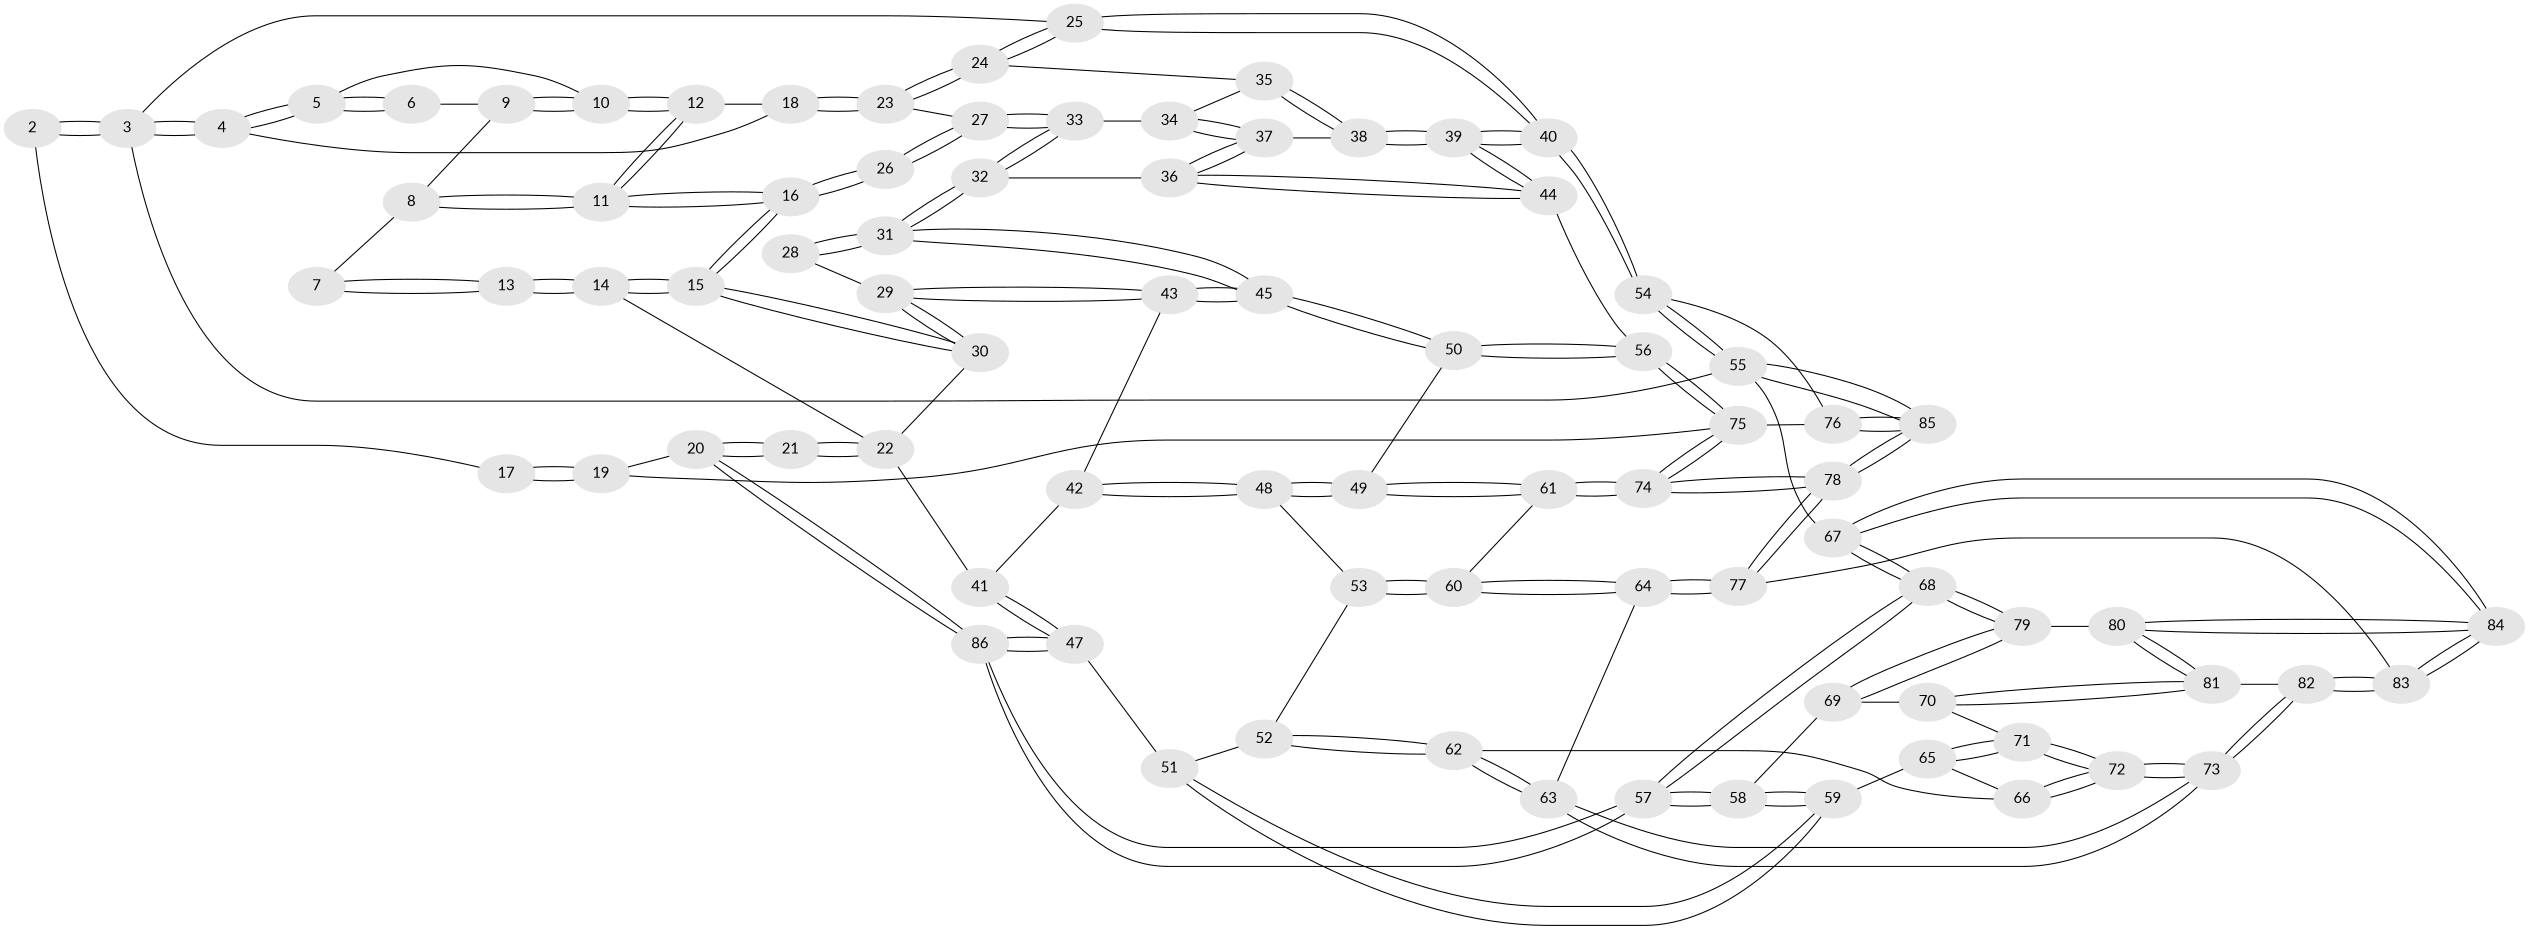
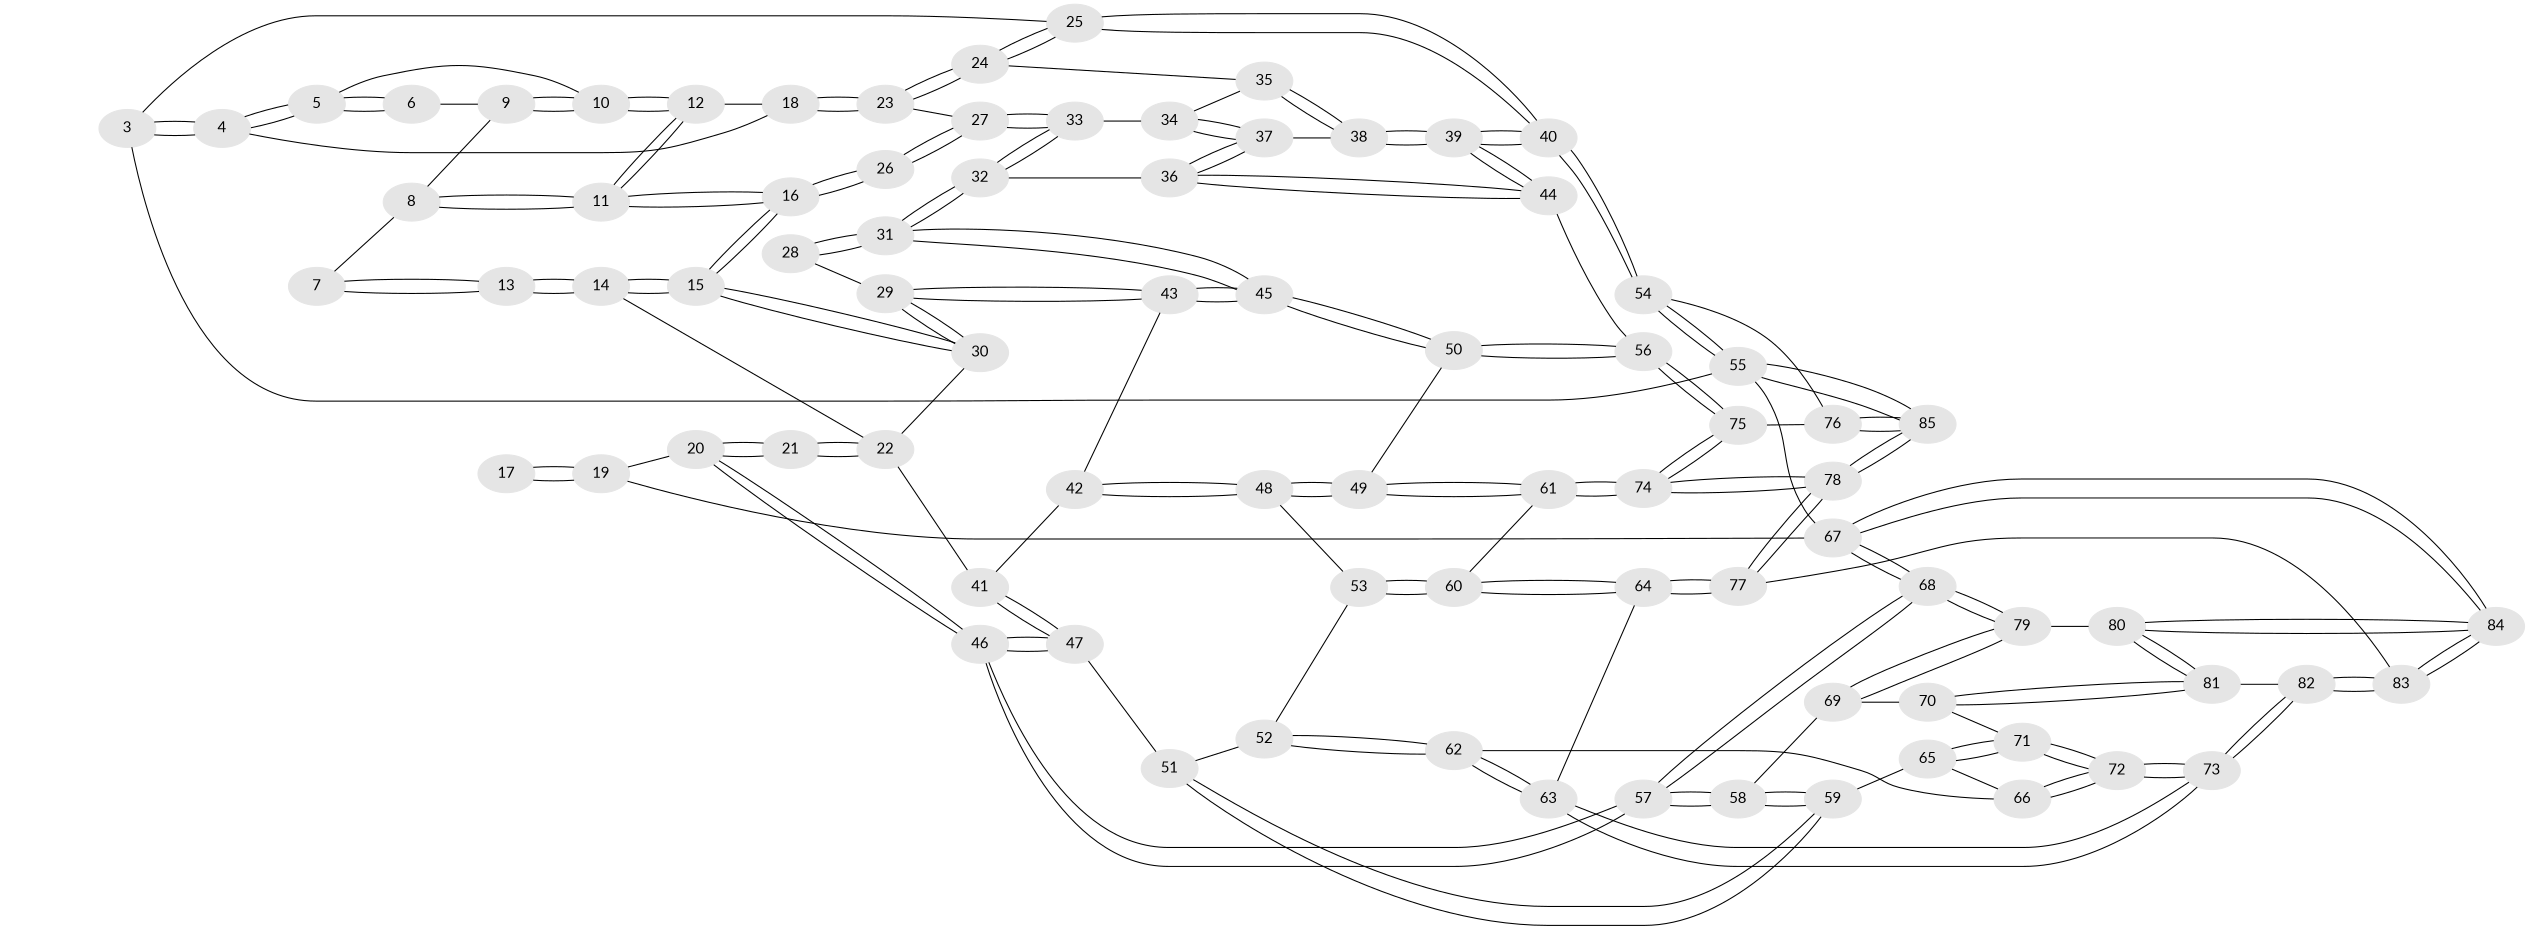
node "2": removed
edge "75" -- "19": now "67" -- "19"
node "86": label "86" -> "46"
